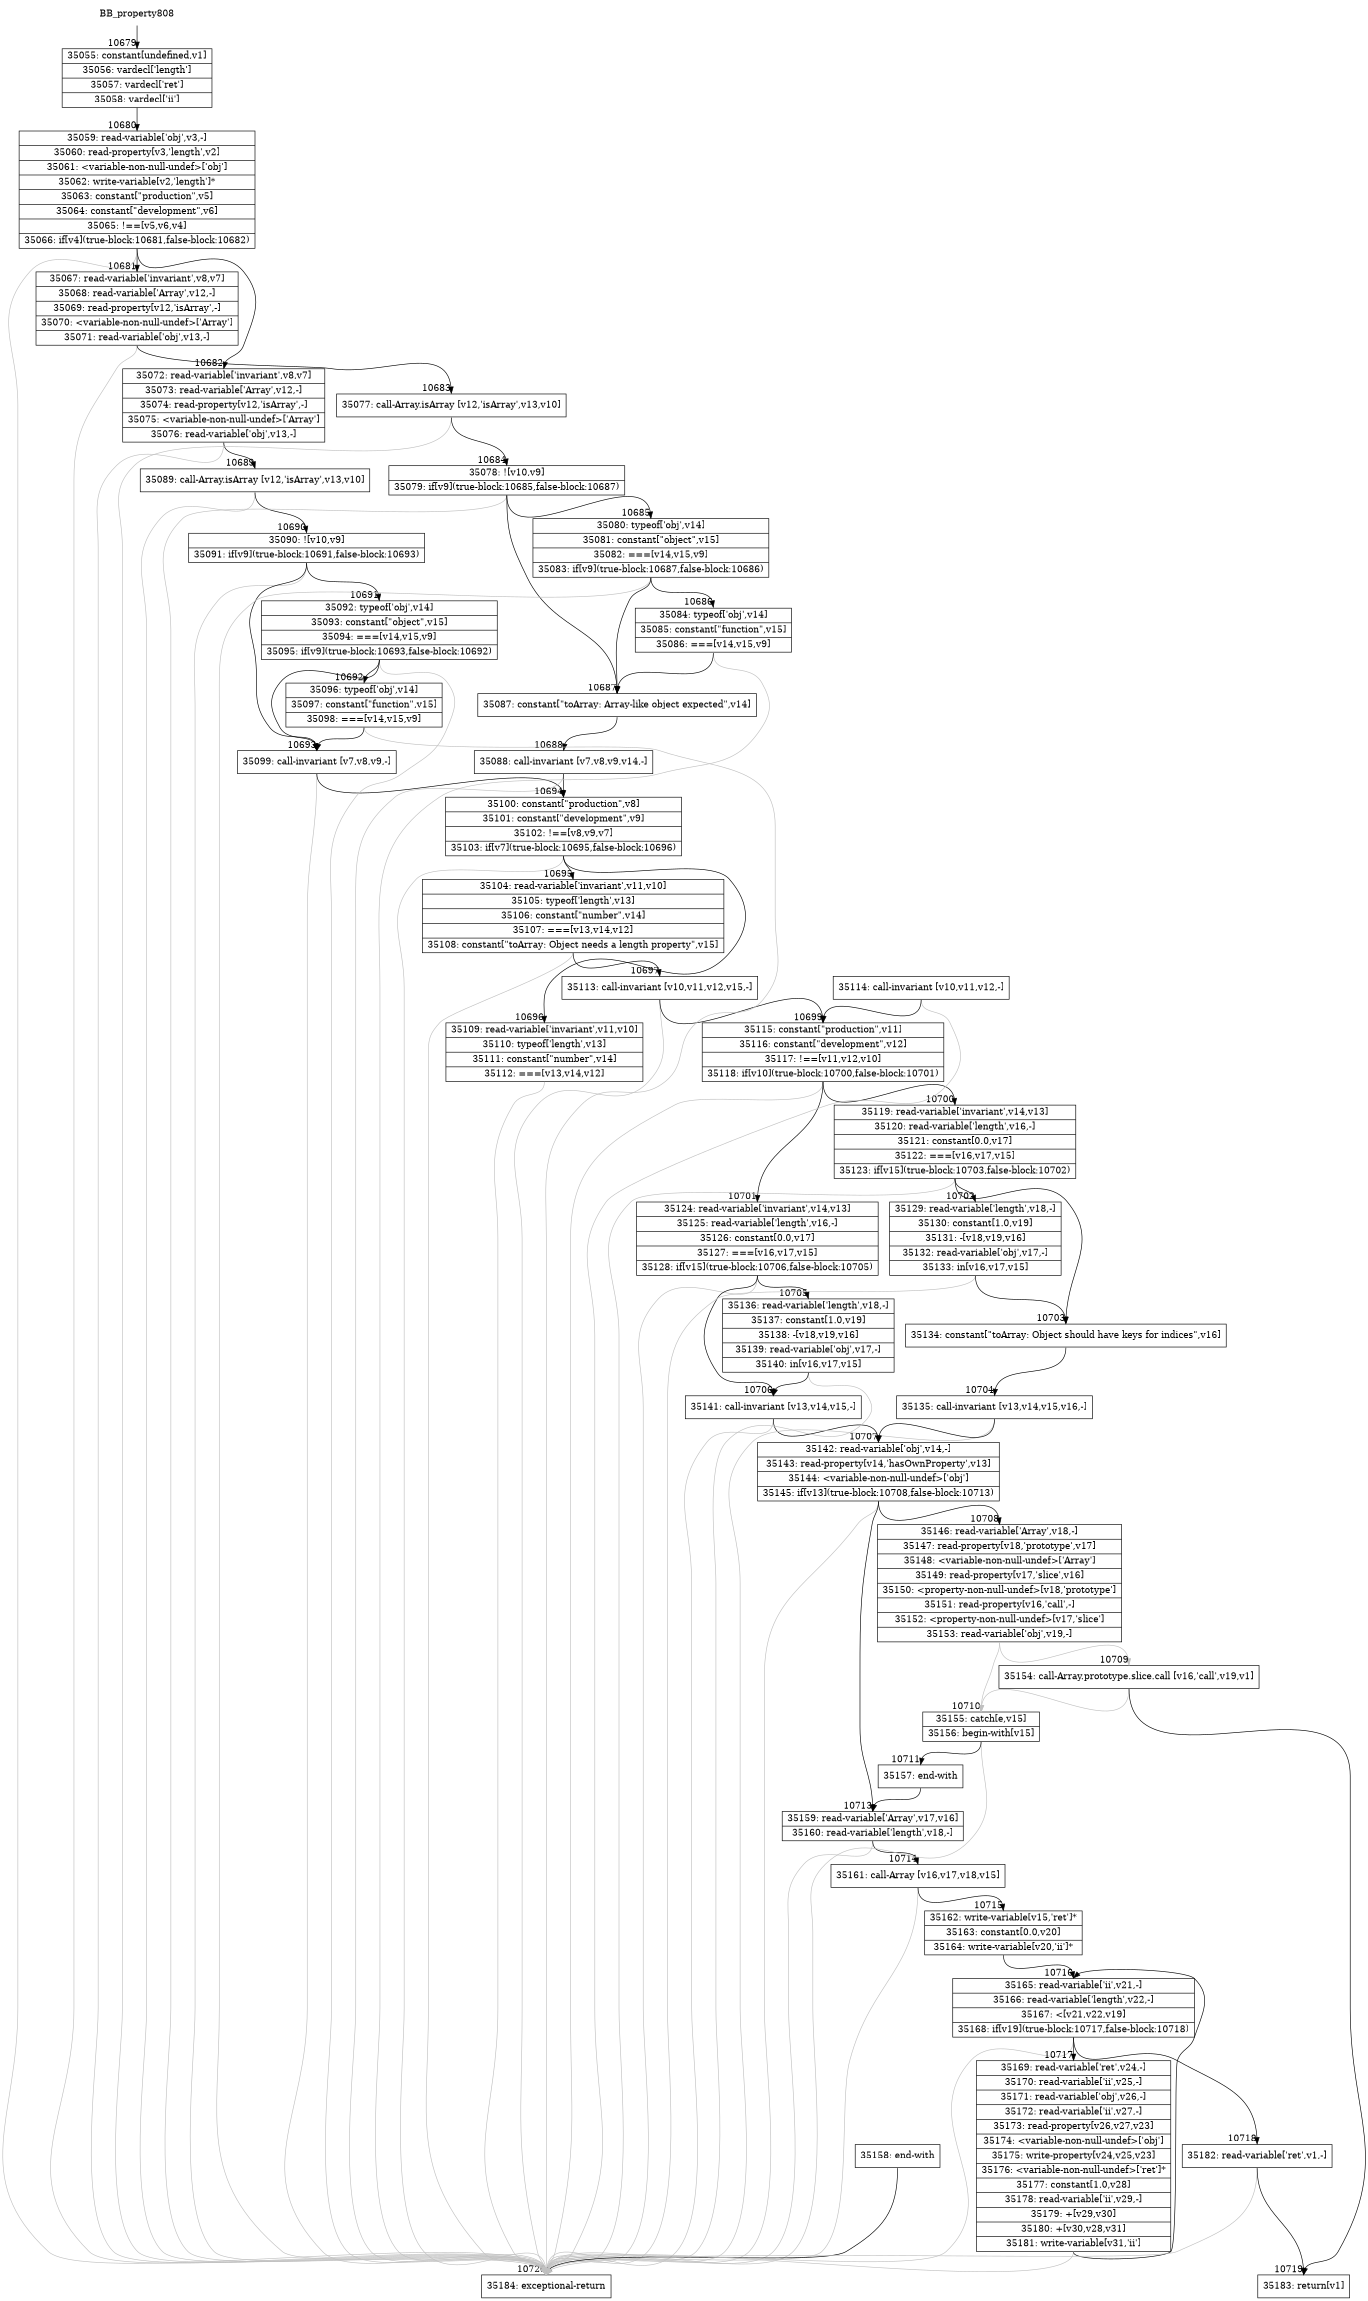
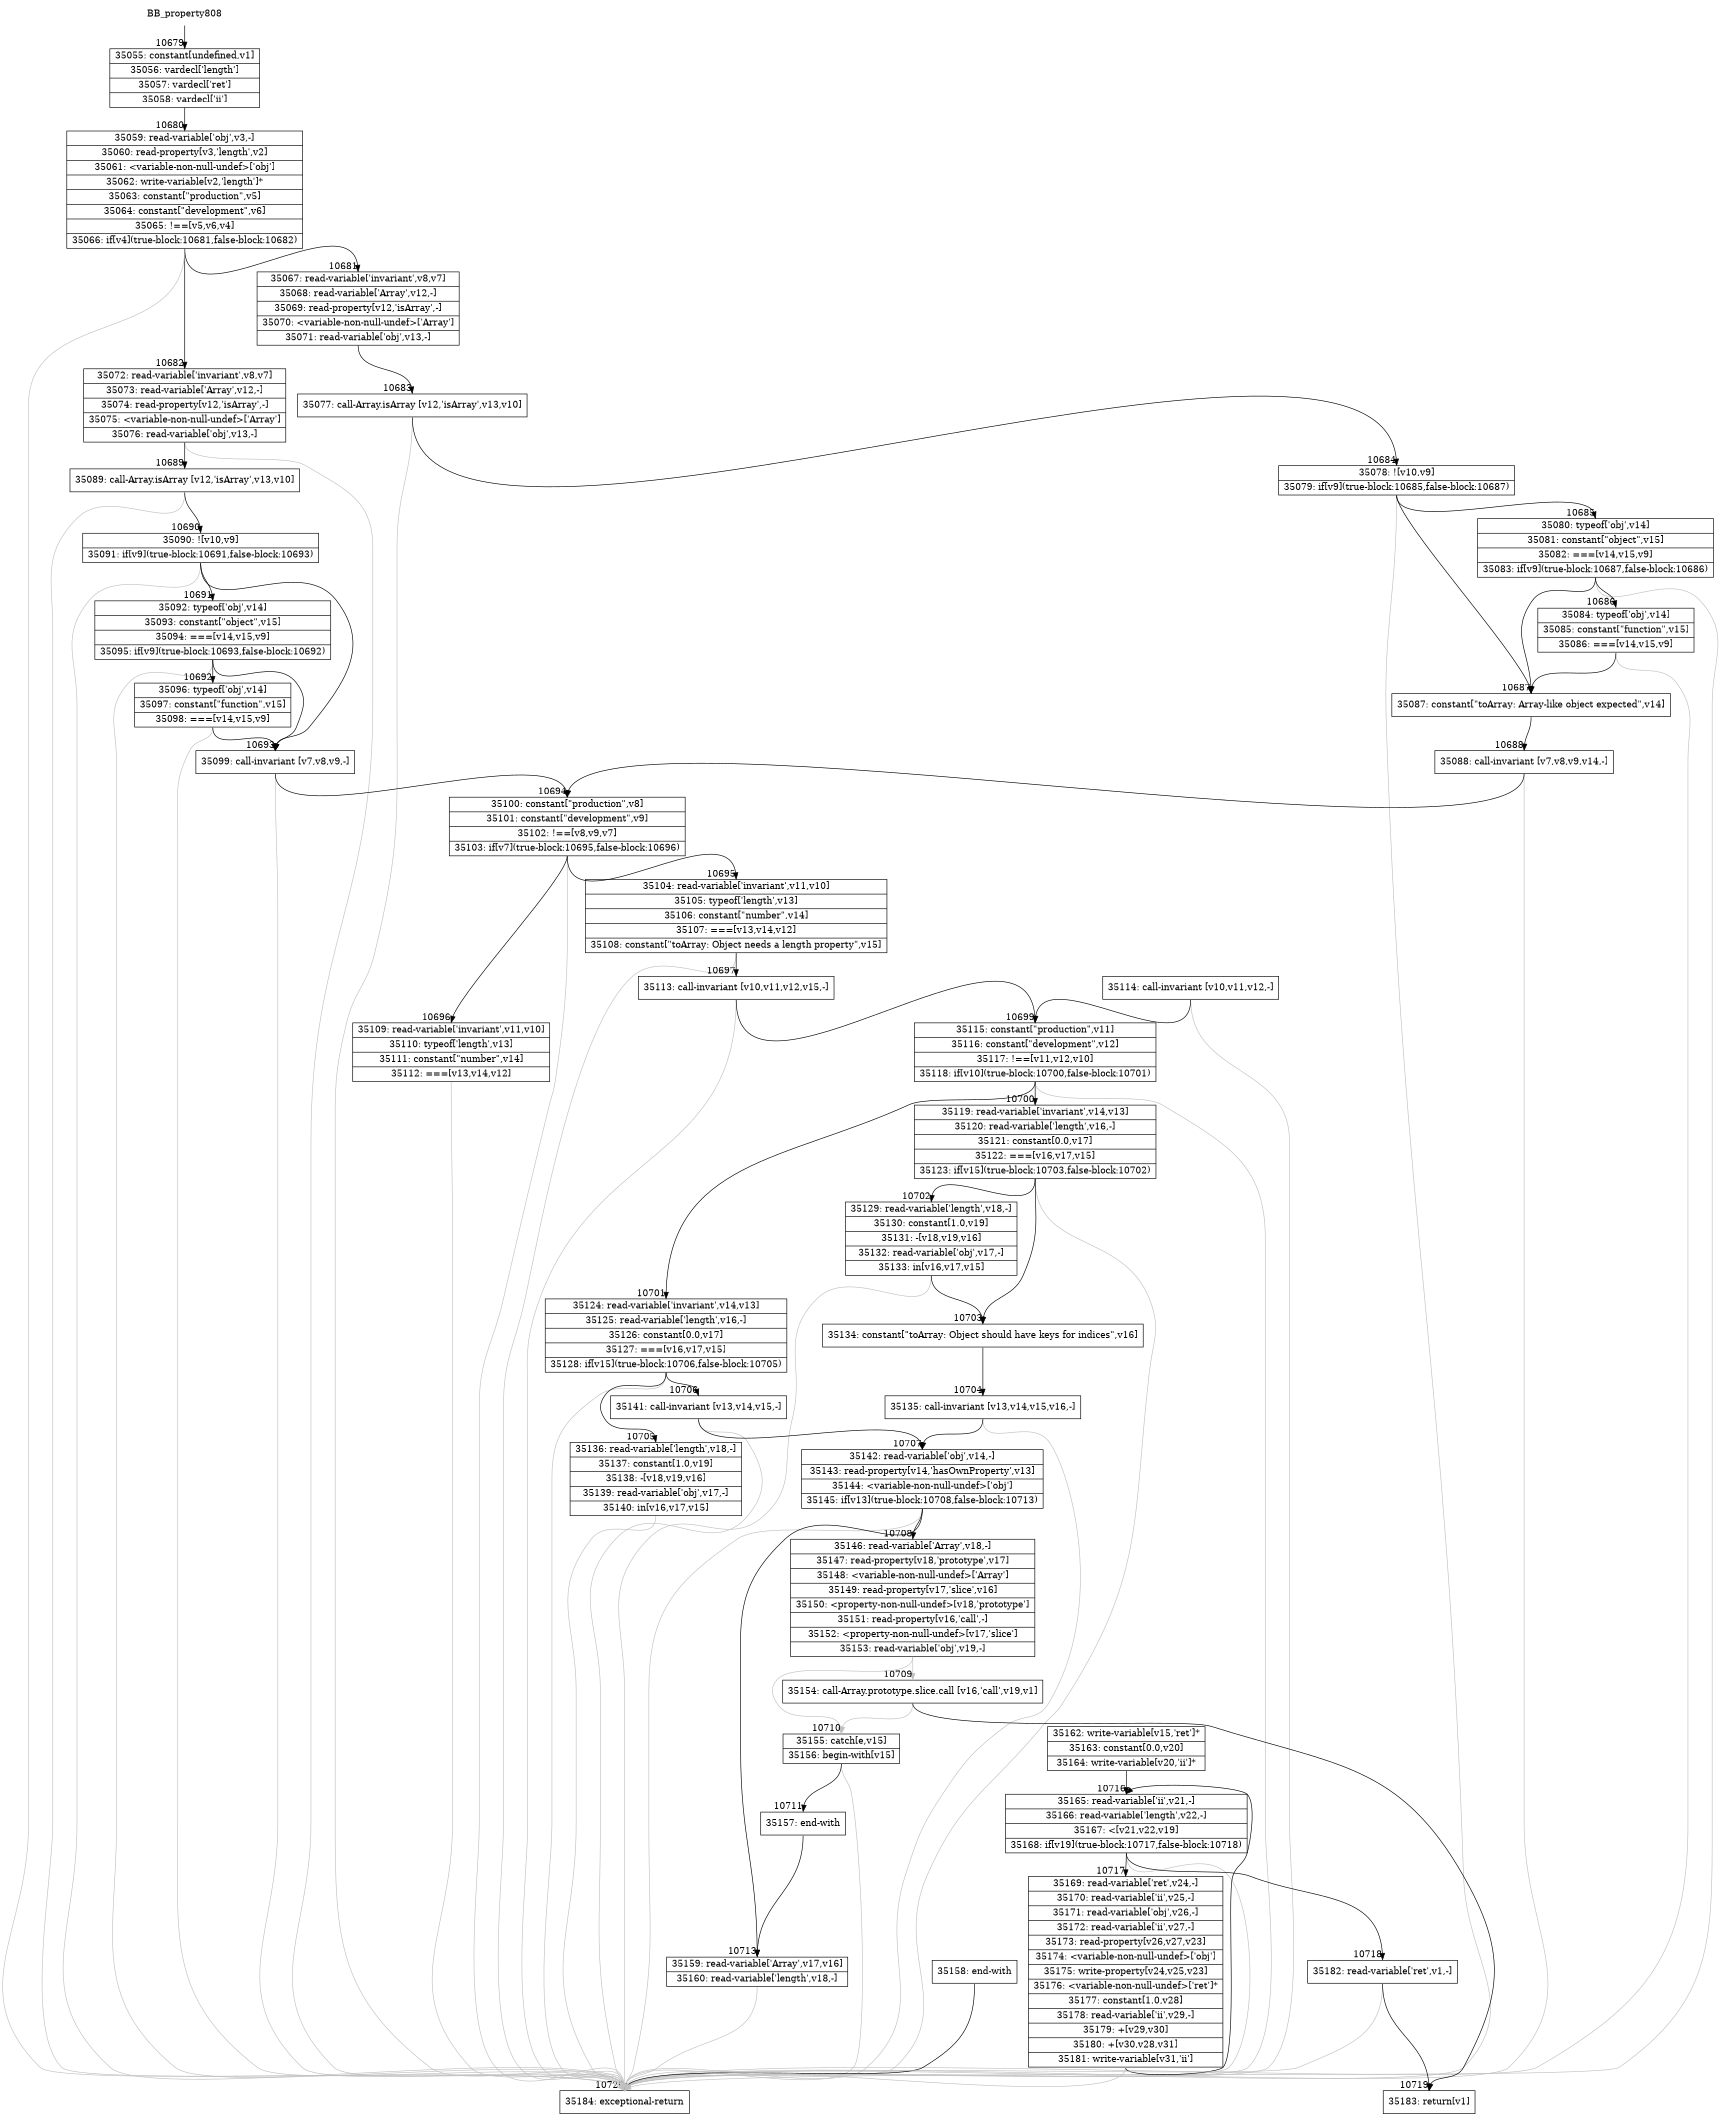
edge "35136: read-variable['length',v18,-]" -> "35141: call-invariant [v13,v14,v15,-]": removed
edge "35067: read-variable['invariant',v8,v7]" -> "35184: exceptional-return": removed
node "35161: call-Array [v16,v17,v18,v15]": removed
